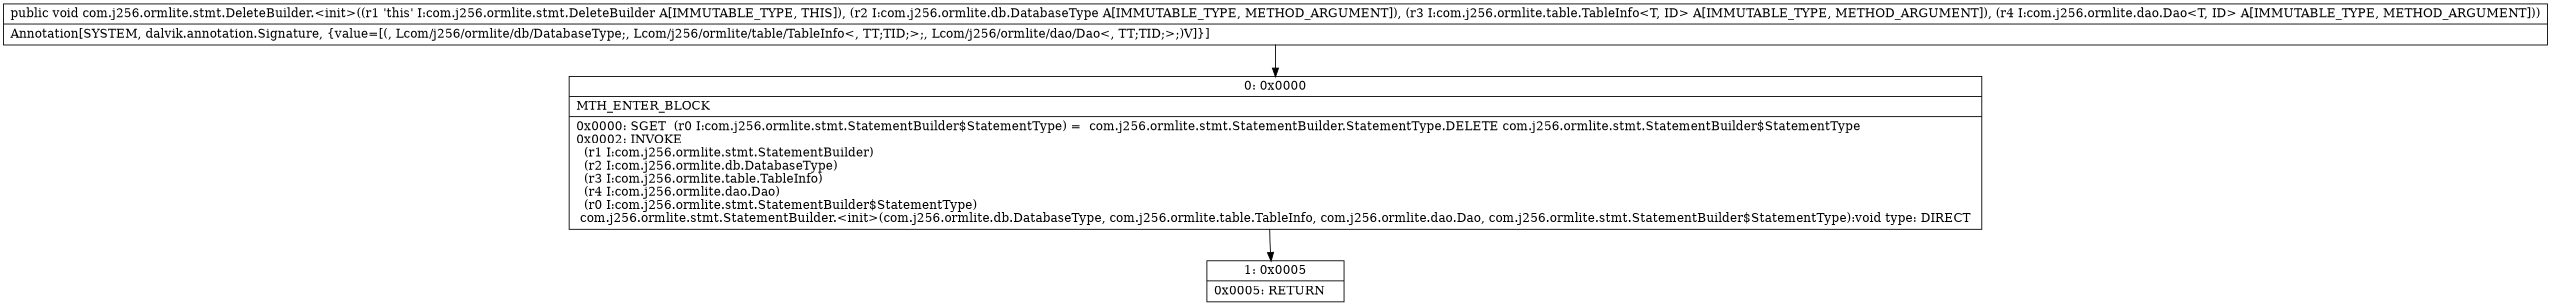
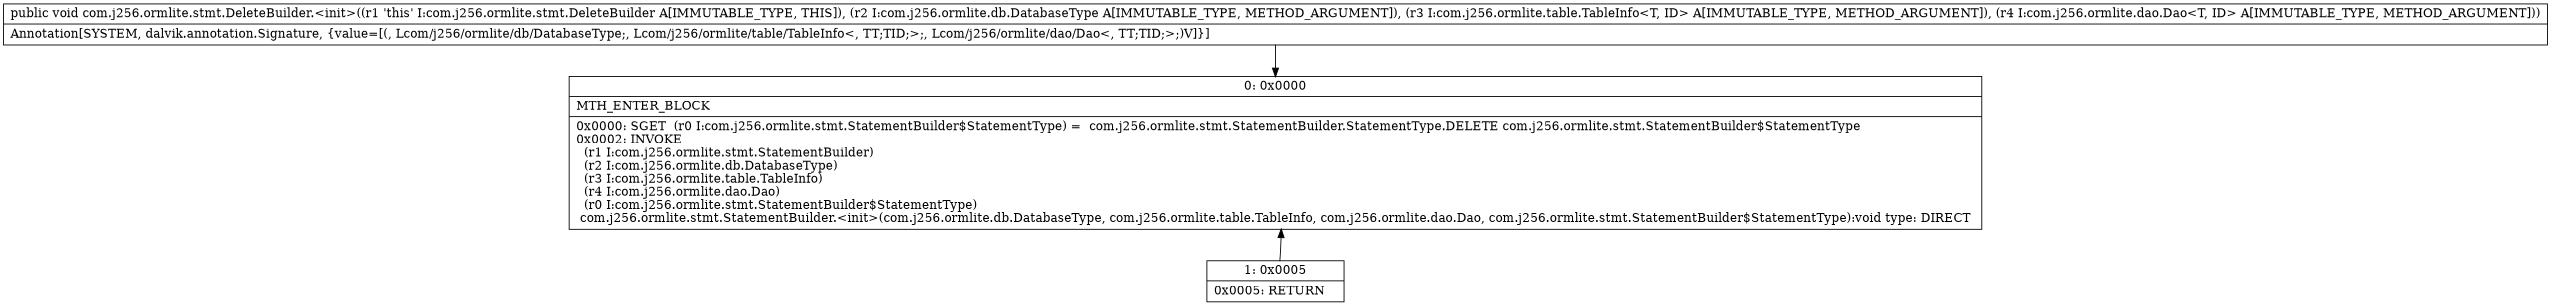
edge "0: 0x0000" -> "1: 0x0005": reversed
